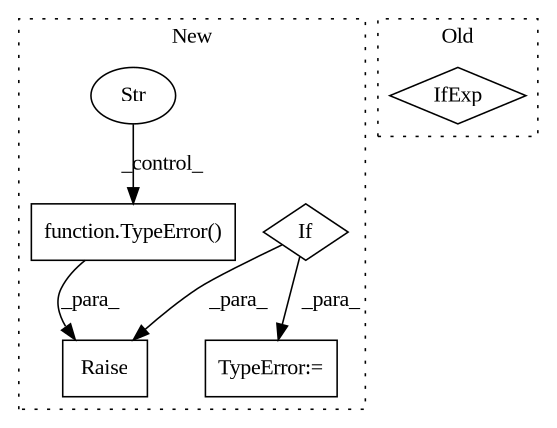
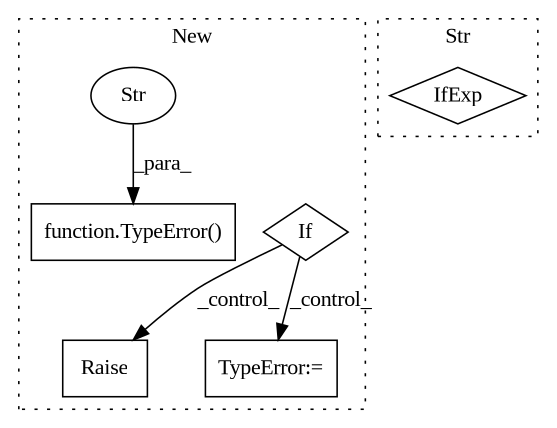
cluster "Old": label "Old" -> "Str"
edge "Str" -> "function.TypeError()": label "_control_" -> "_para_"
edge "function.TypeError()" -> "Raise": removed, label "_para_"
edge "If" -> "Raise": label "_para_" -> "_control_"
edge "If" -> "TypeError:=": label "_para_" -> "_control_"
